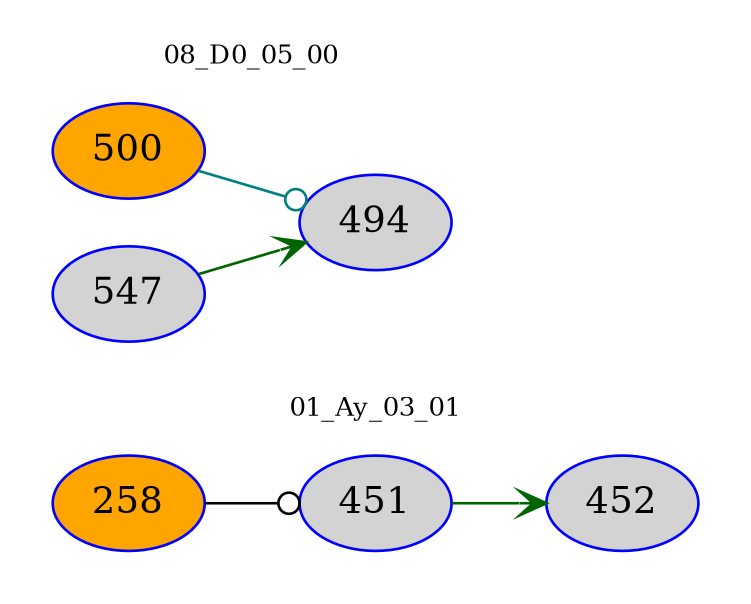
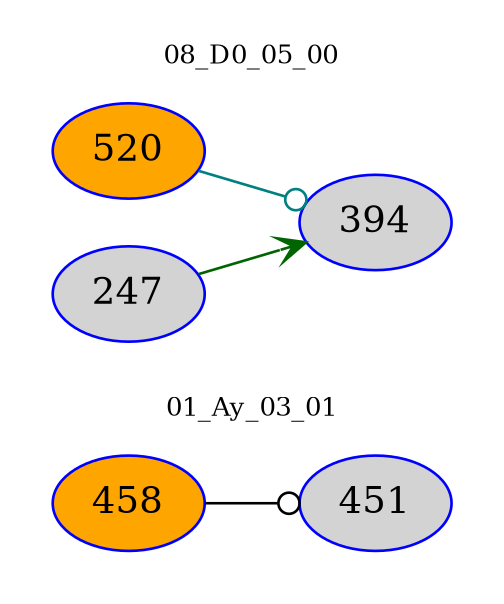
node "500": label "500" -> "520"
node "494": label "494" -> "394"
node "547": label "547" -> "247"
node "258": label "258" -> "458"
node "452": removed
